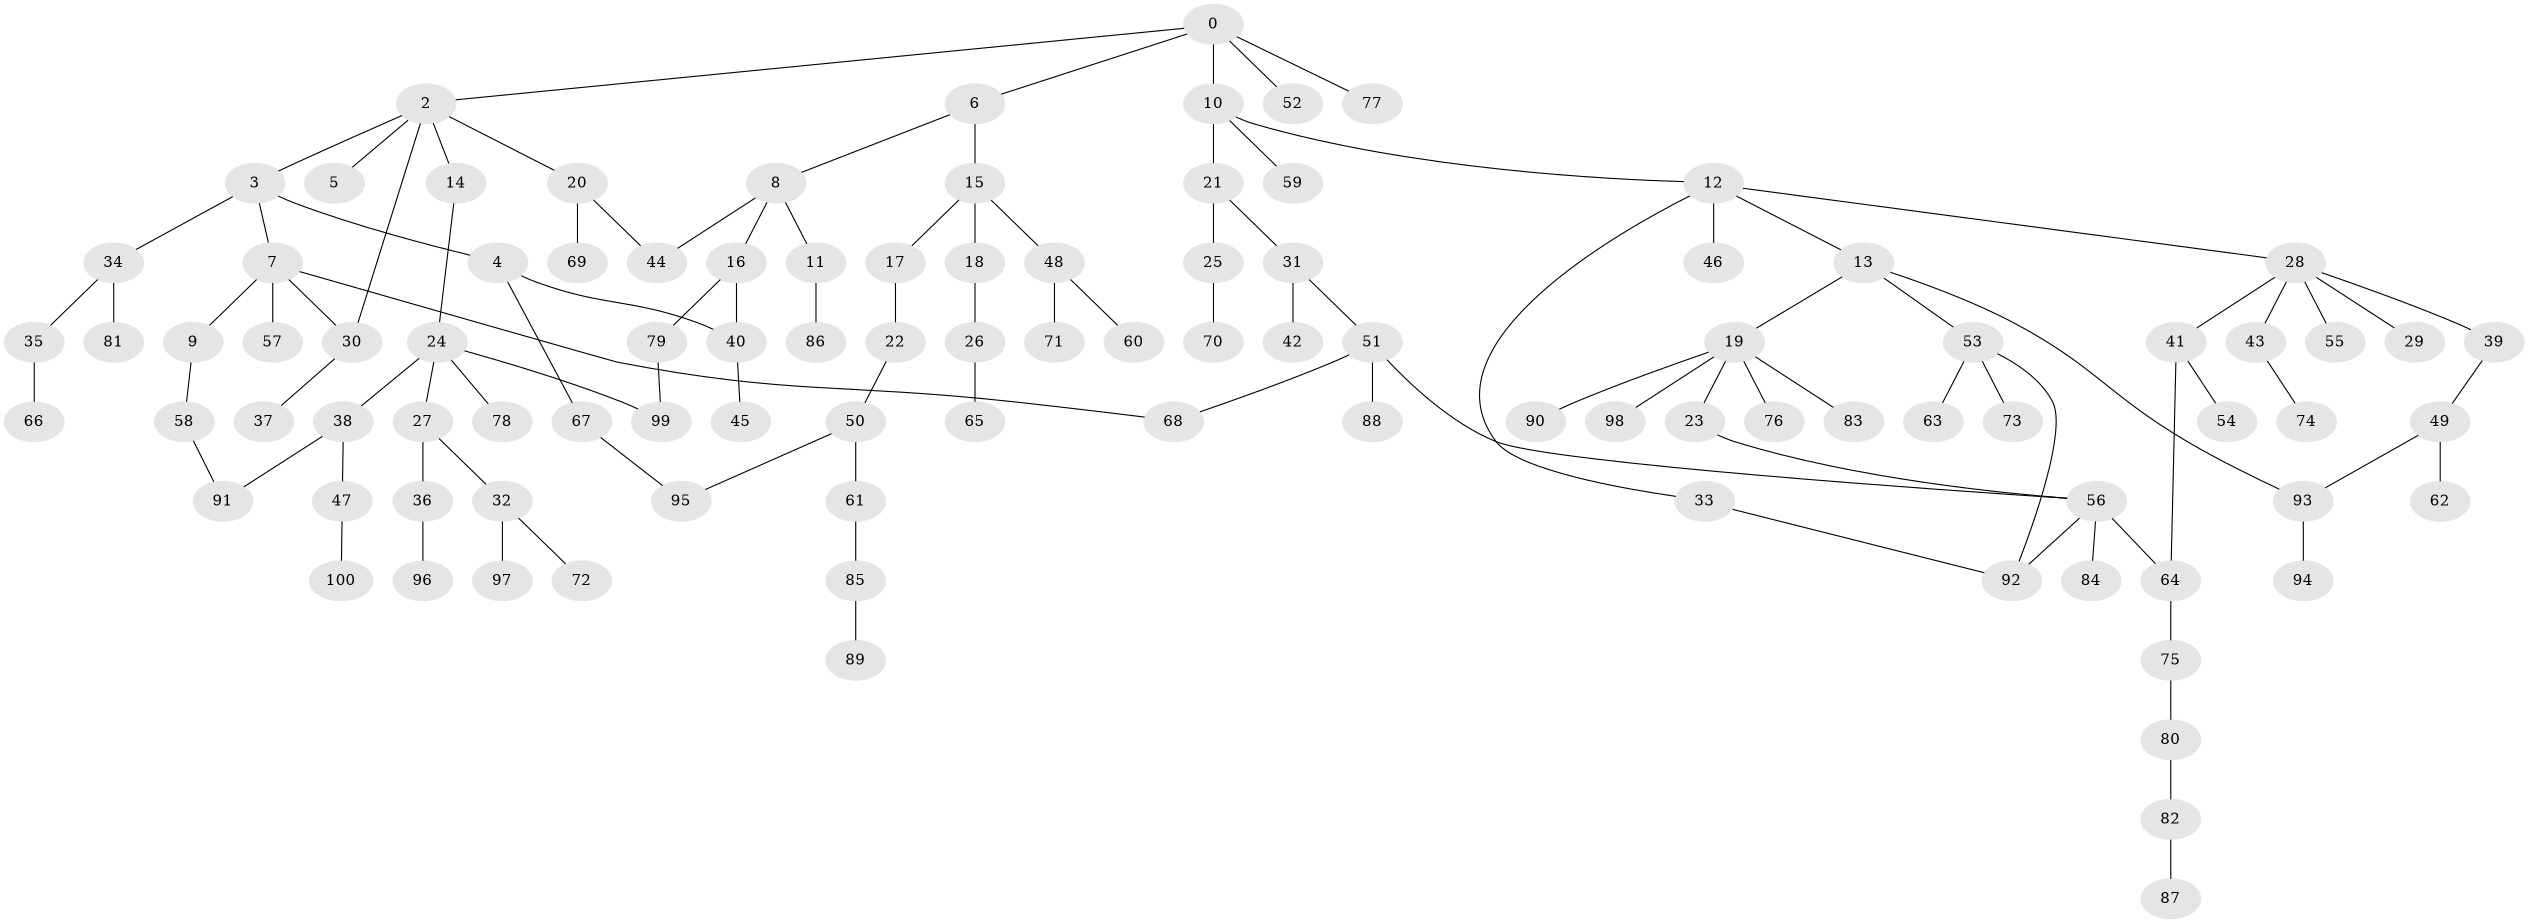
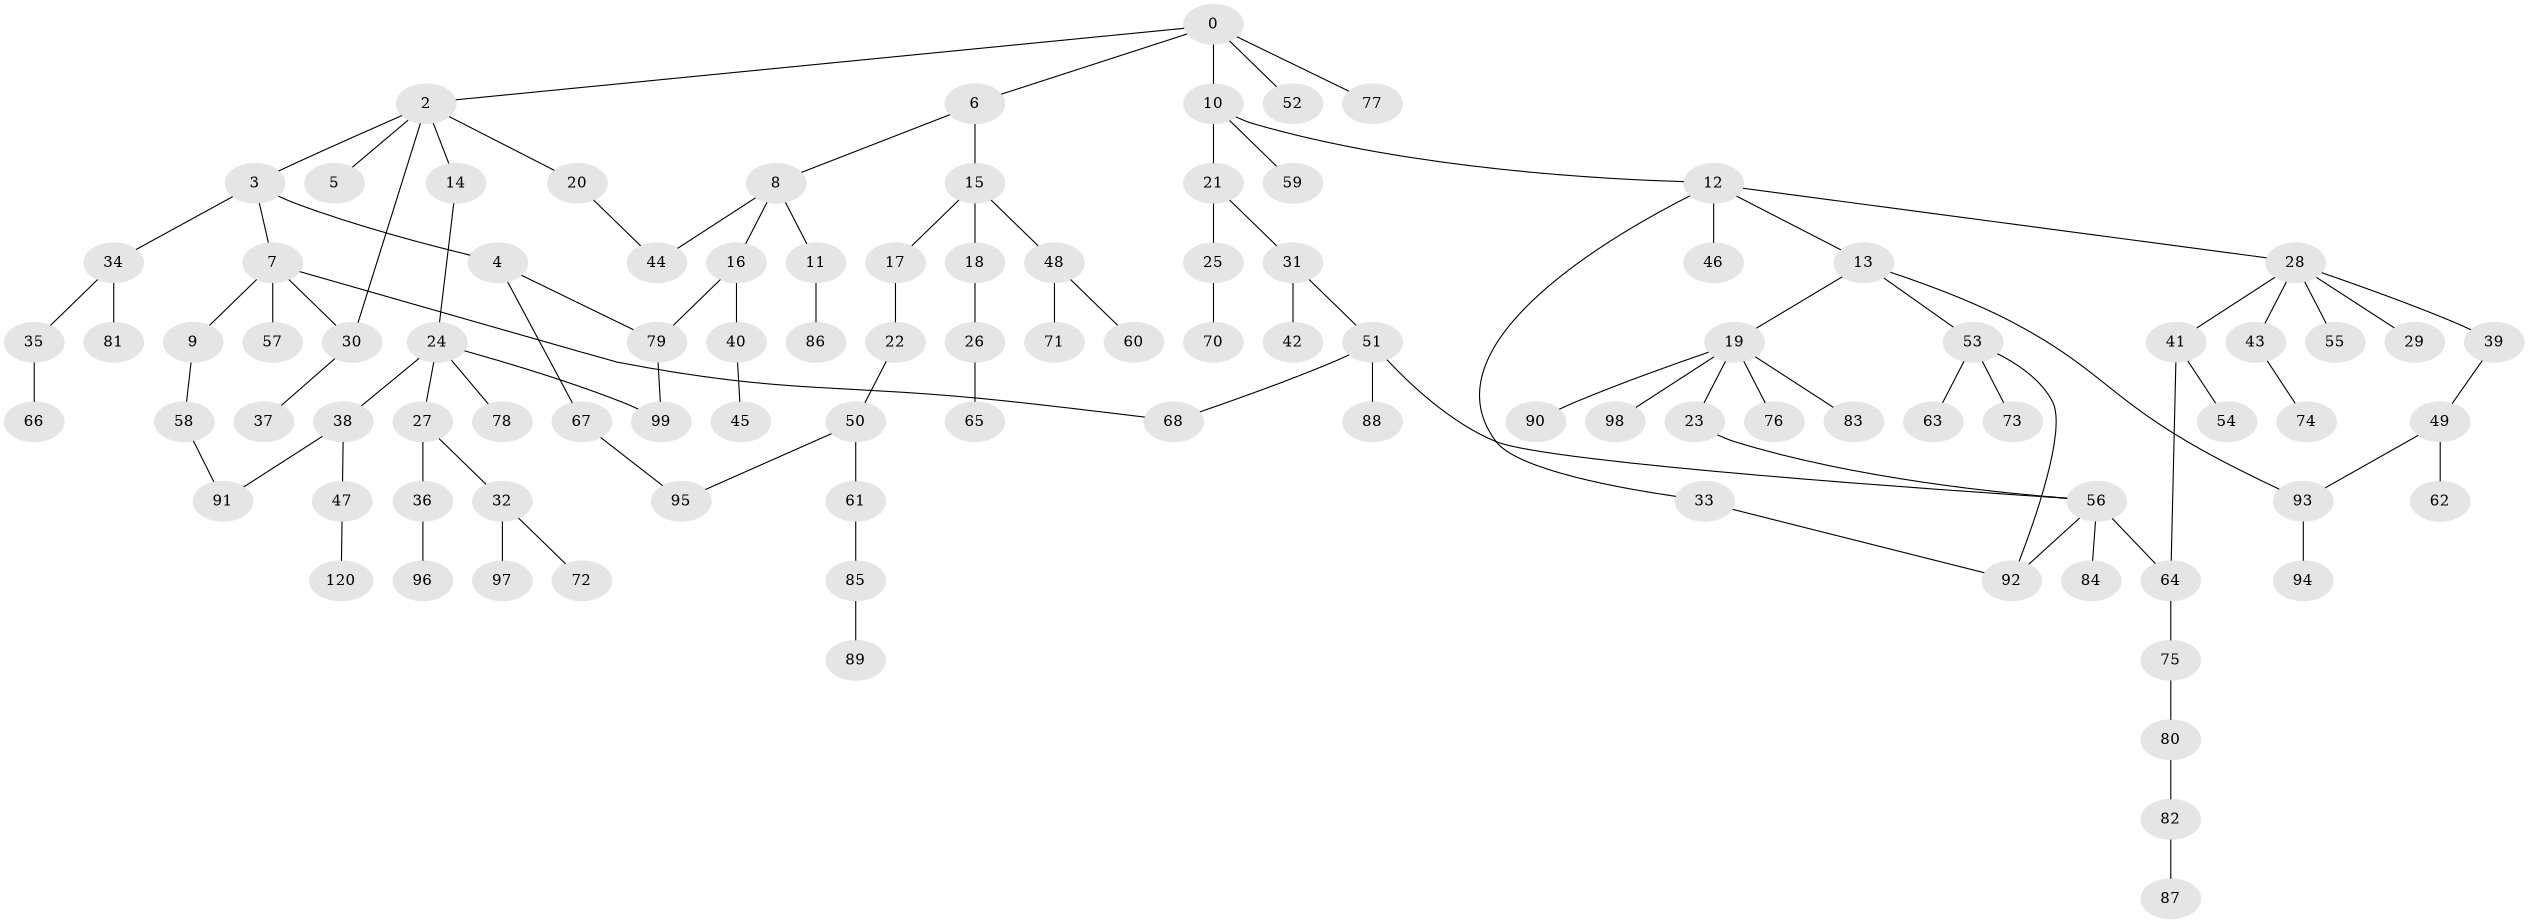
node "69": removed
edge "4" -- "40": now "4" -- "79"
node "100": label "100" -> "120"
